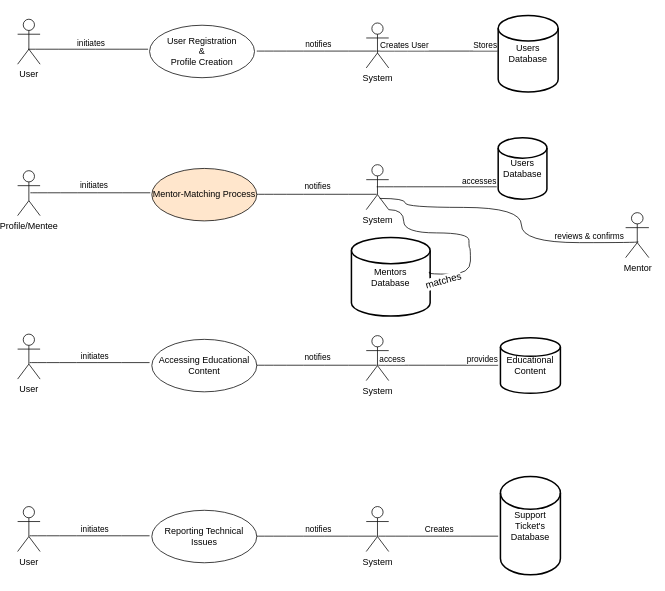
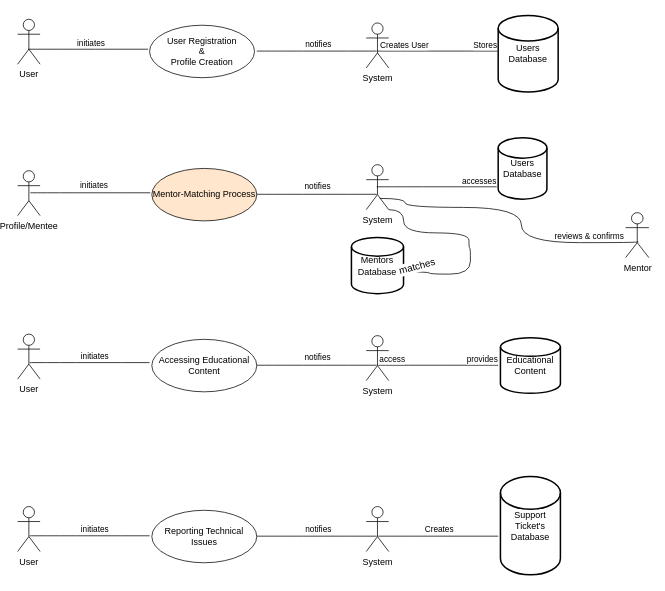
node "Mentors Database": size 79x79 -> 52x56
